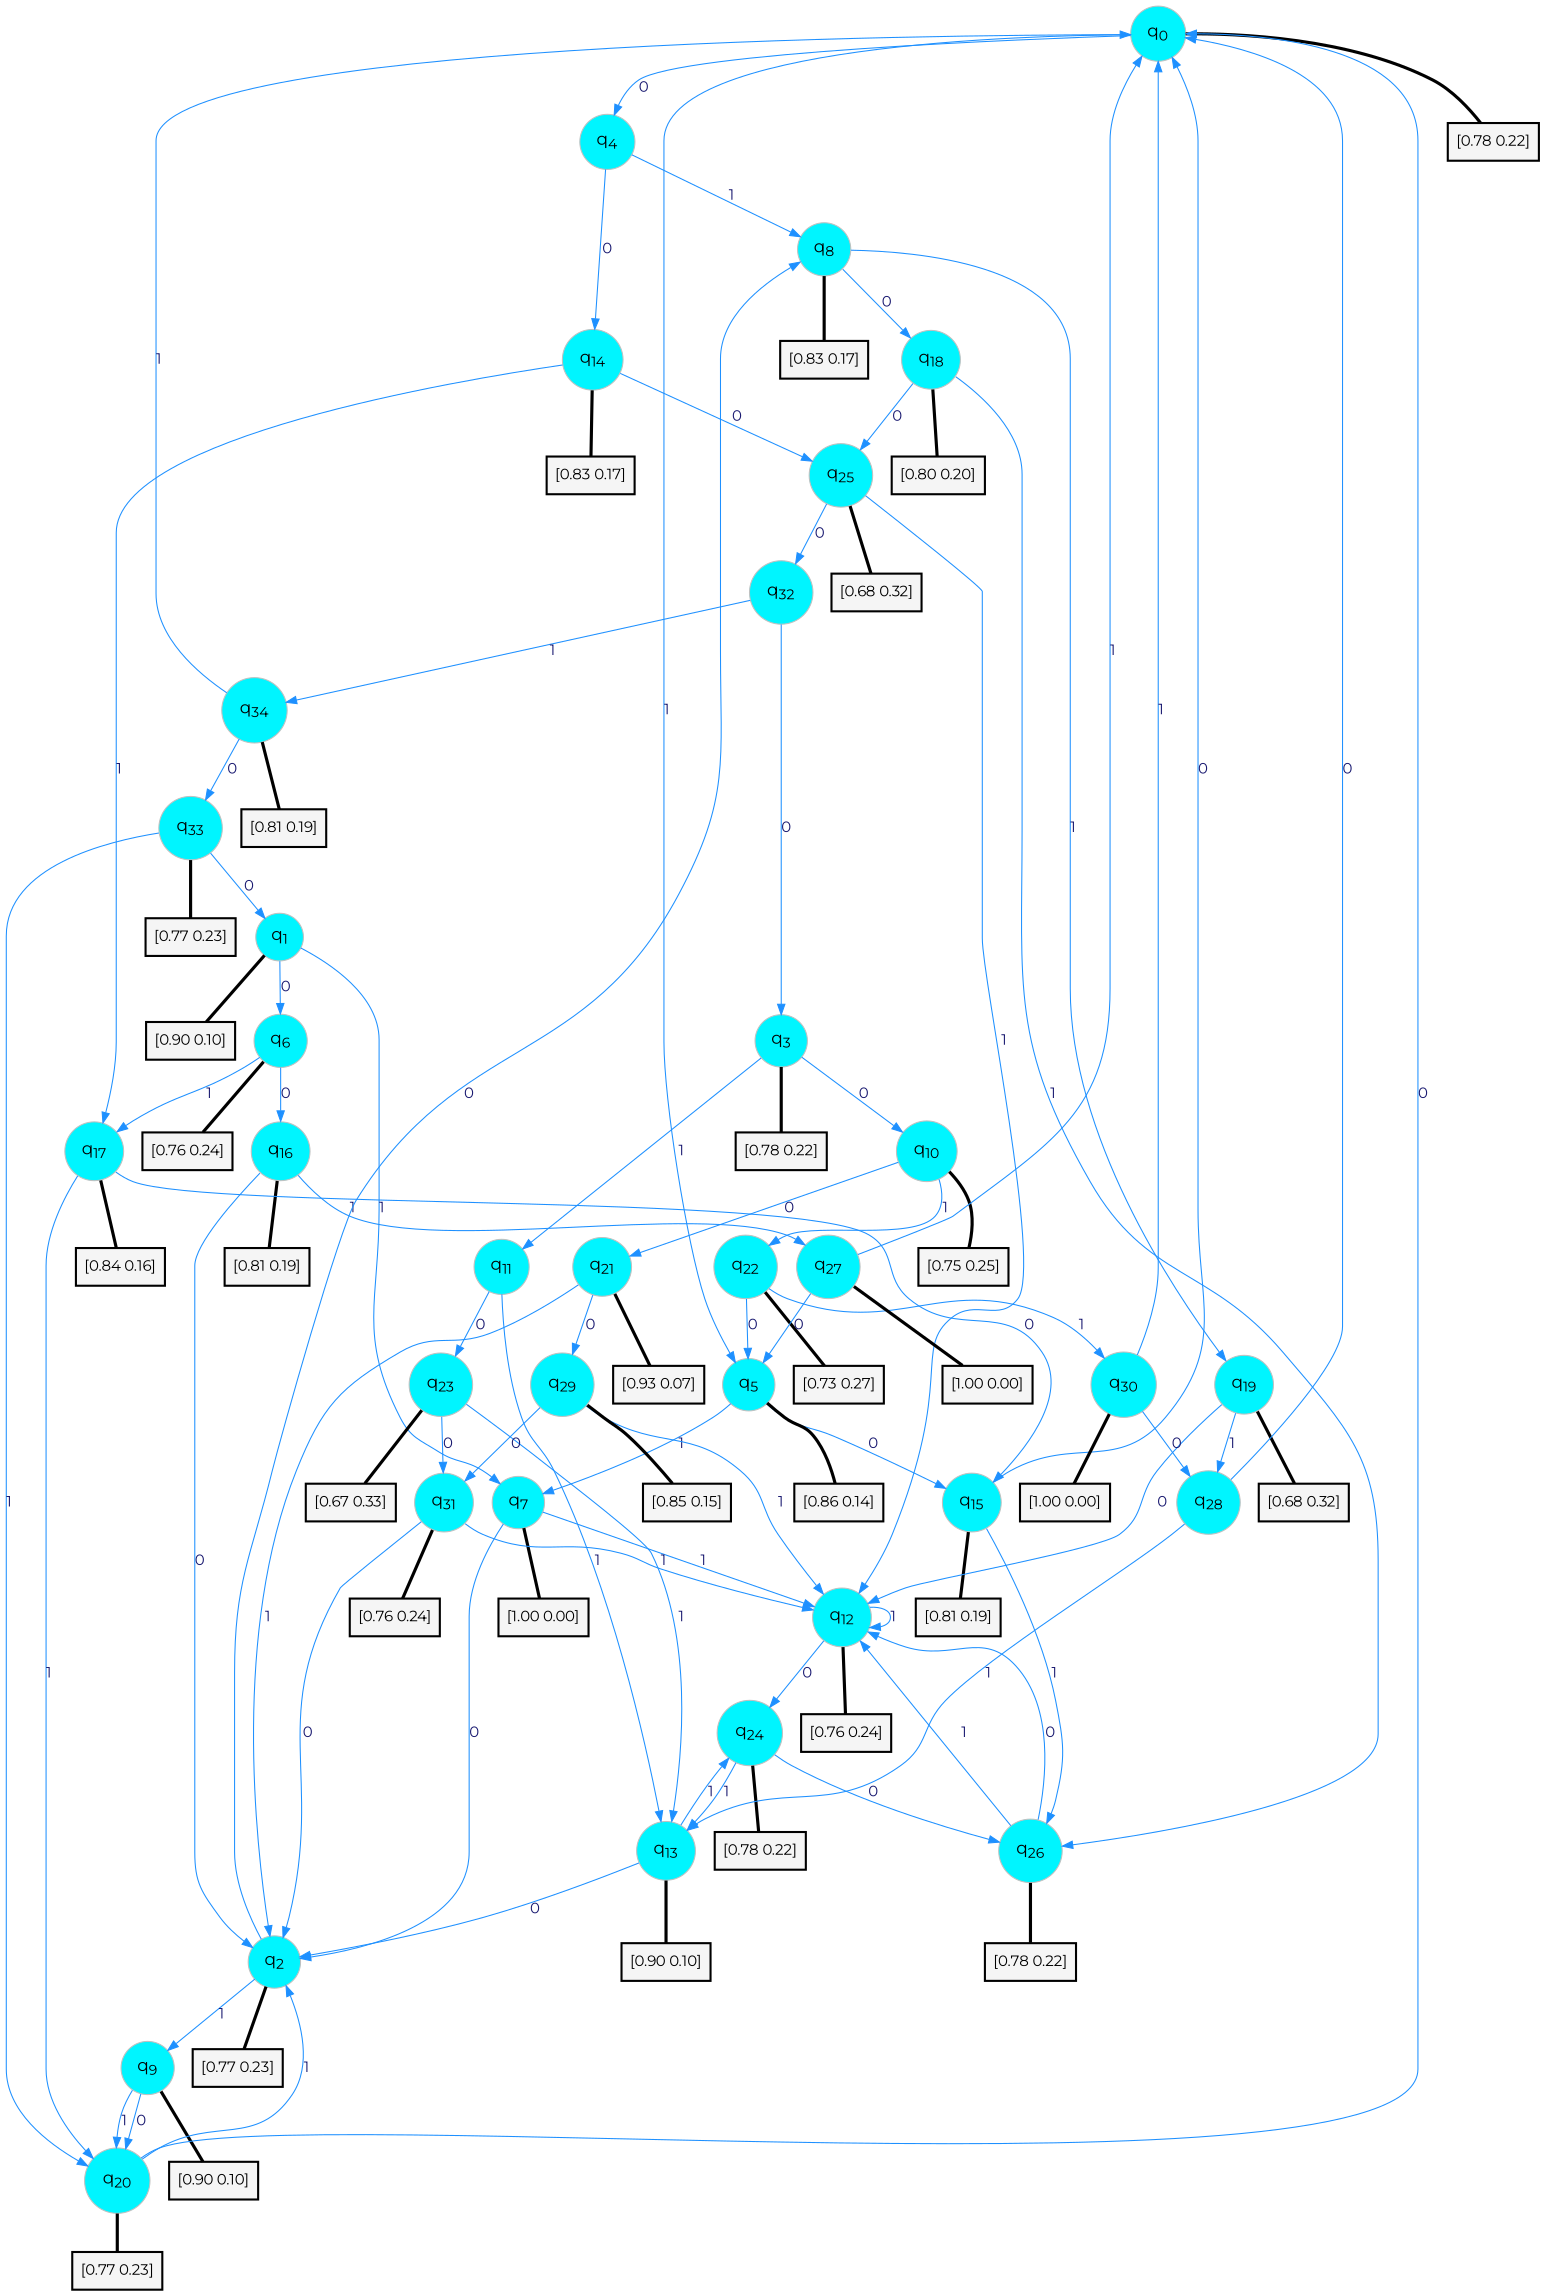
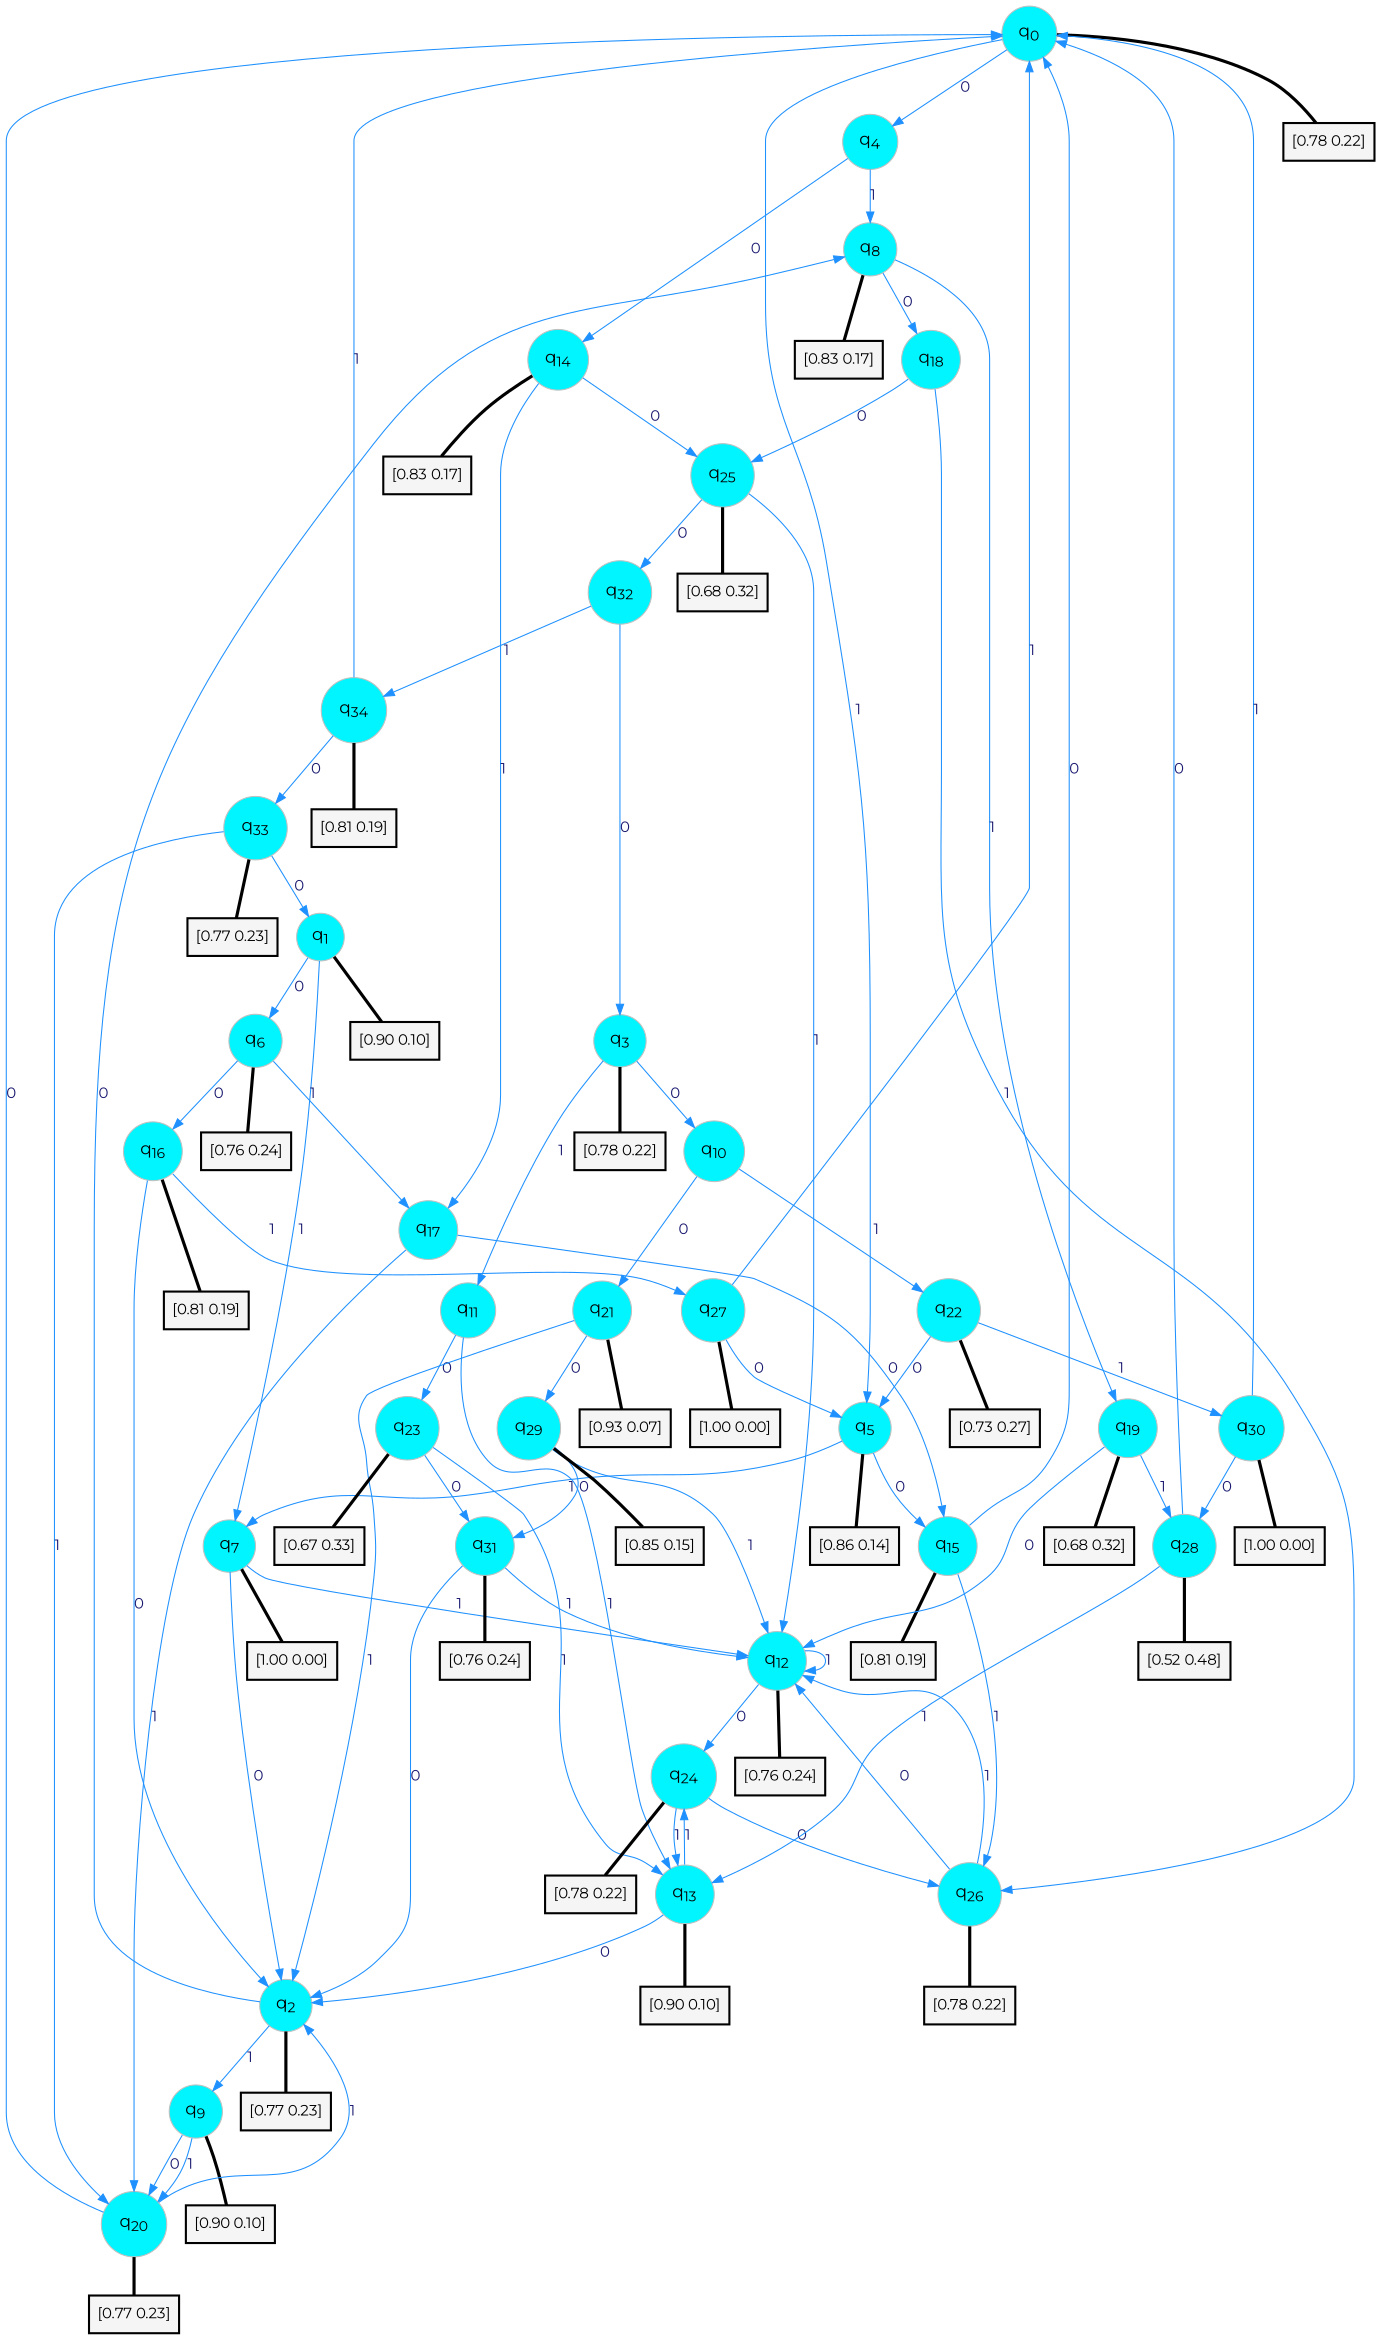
node "[0.80 0.20]": removed
node "[0.84 0.16]": removed
node "[0.75 0.25]": removed
node "[0.52 0.48]": added
